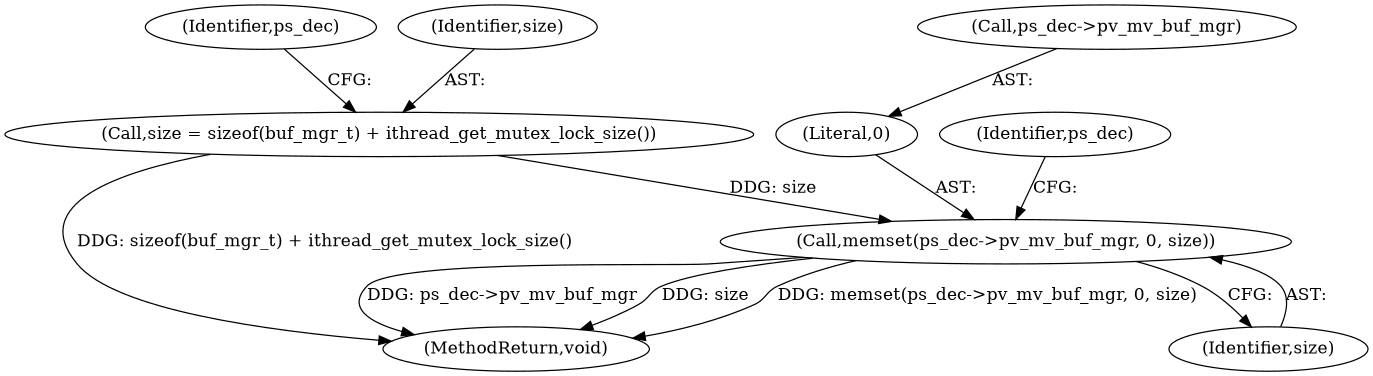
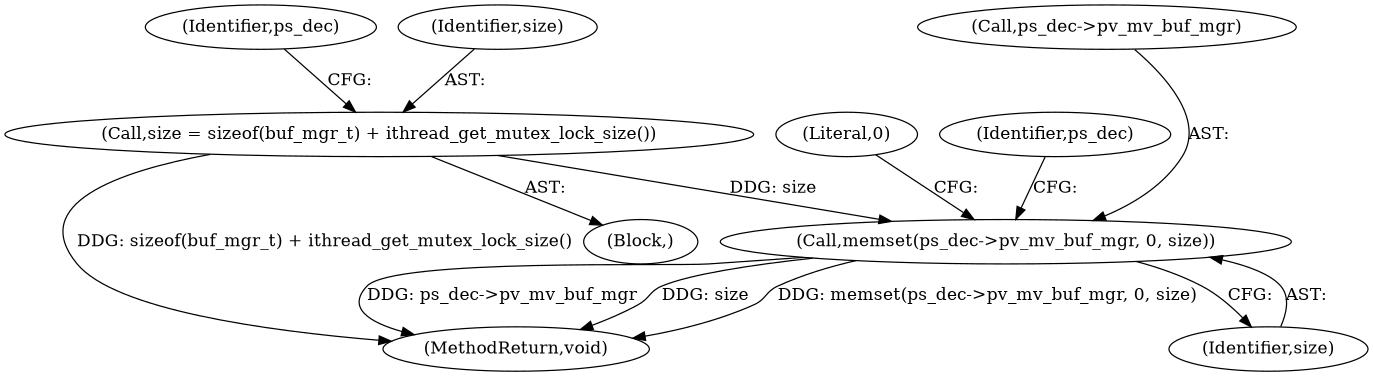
edge "(Call,ps_dec->pv_mv_buf_mgr)" -> "(Literal,0)": now "(Call,ps_dec->pv_mv_buf_mgr)" -> "(Call,memset(ps_dec->pv_mv_buf_mgr, 0, size))"
edge "(Literal,0)" -> "(Call,memset(ps_dec->pv_mv_buf_mgr, 0, size))": label "AST: " -> "CFG: "
node "(Block,)": added
